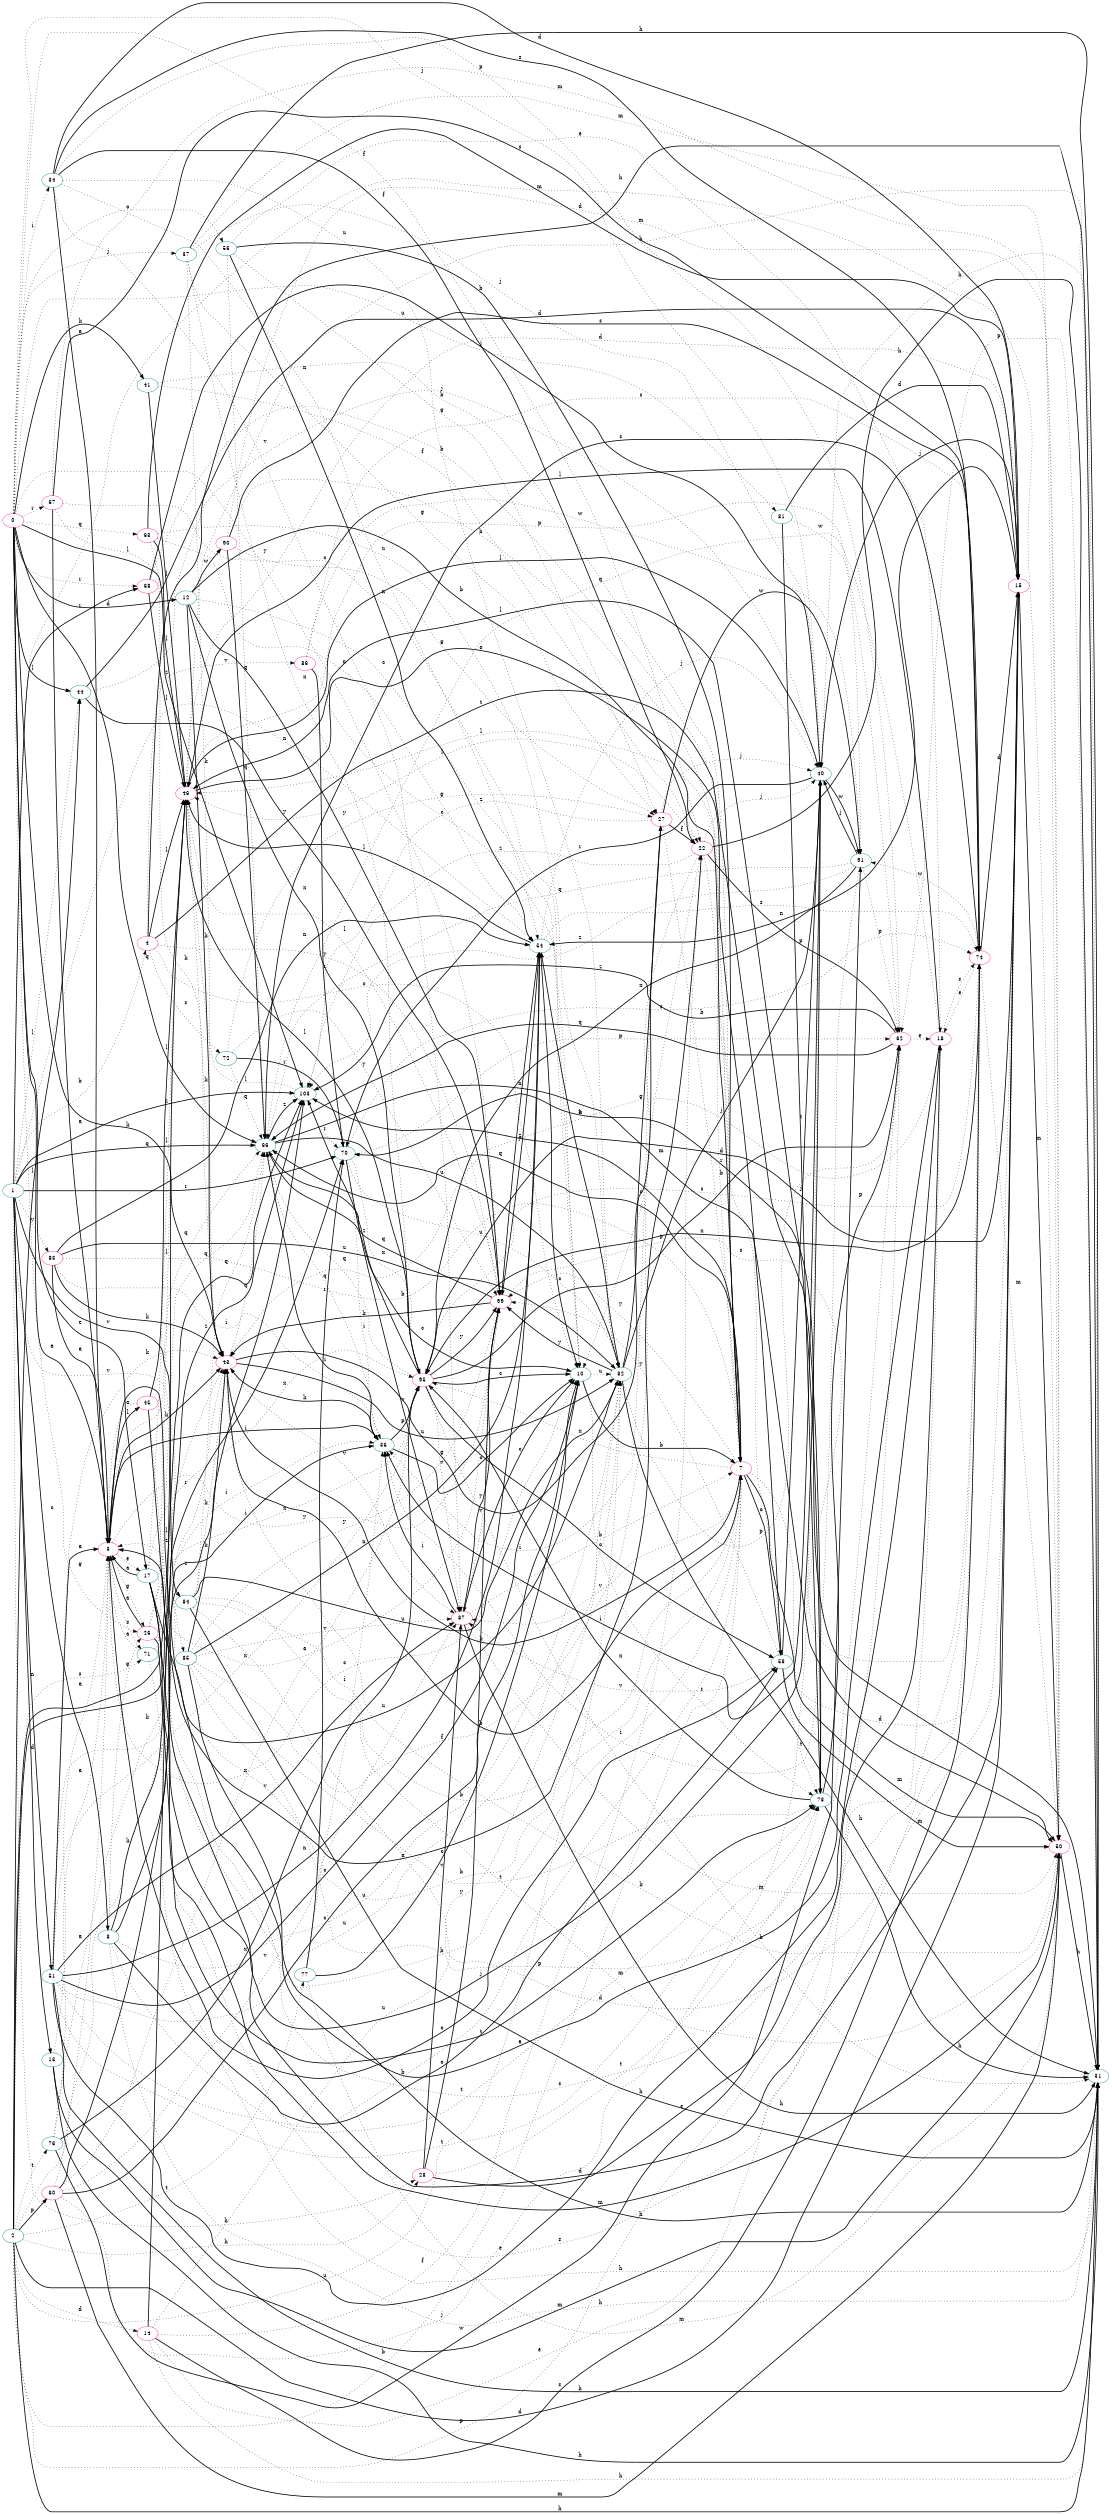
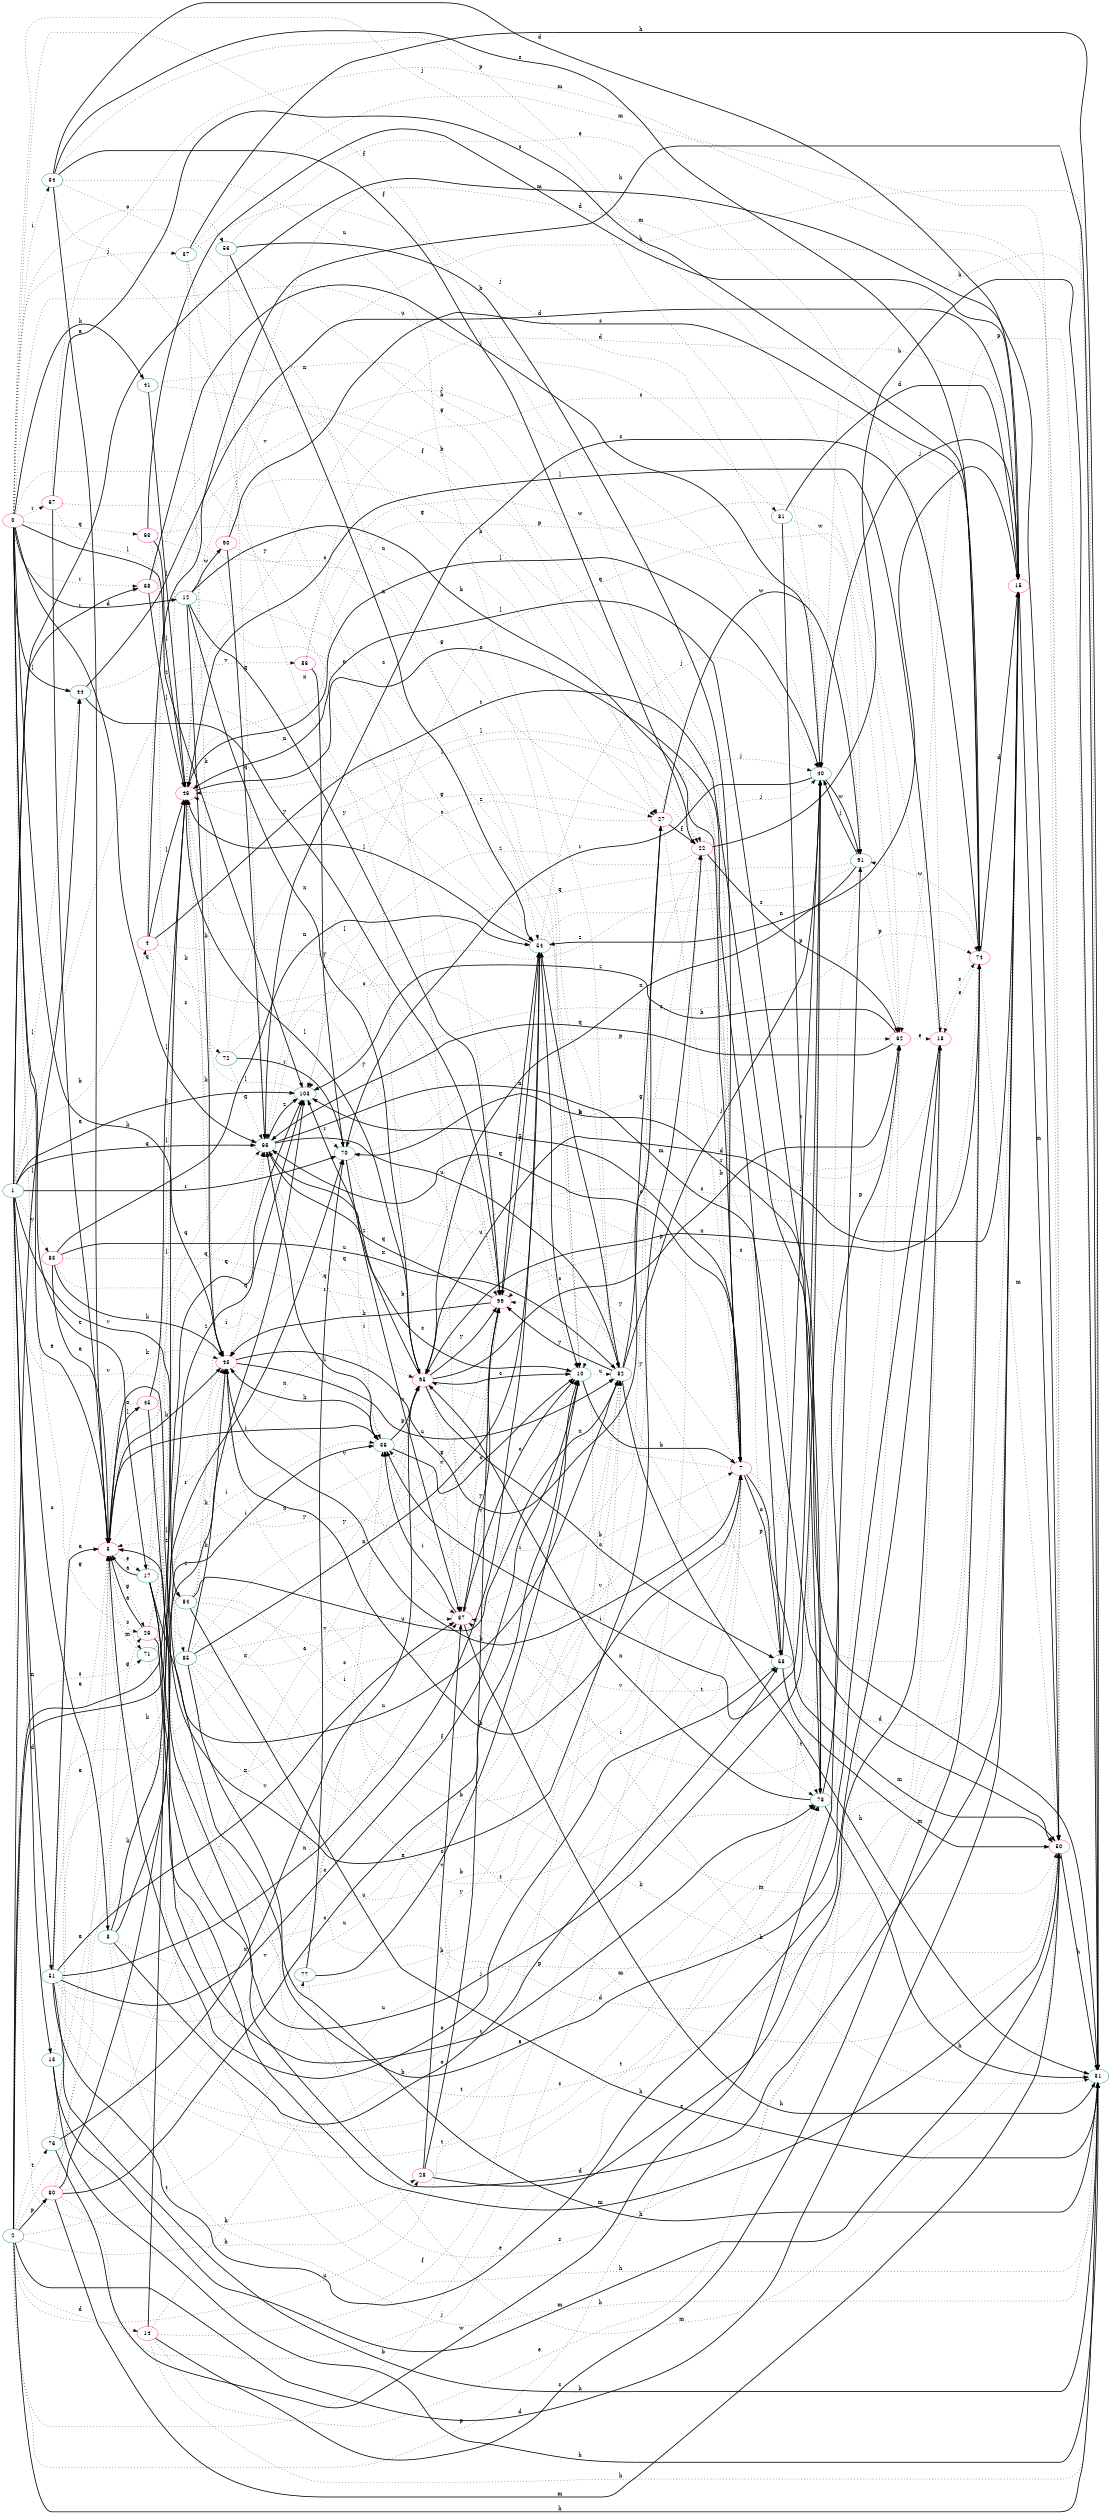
edge "1" -> "50": style dotted -> bold
edge "71" -> "3": label "a" -> "m"
